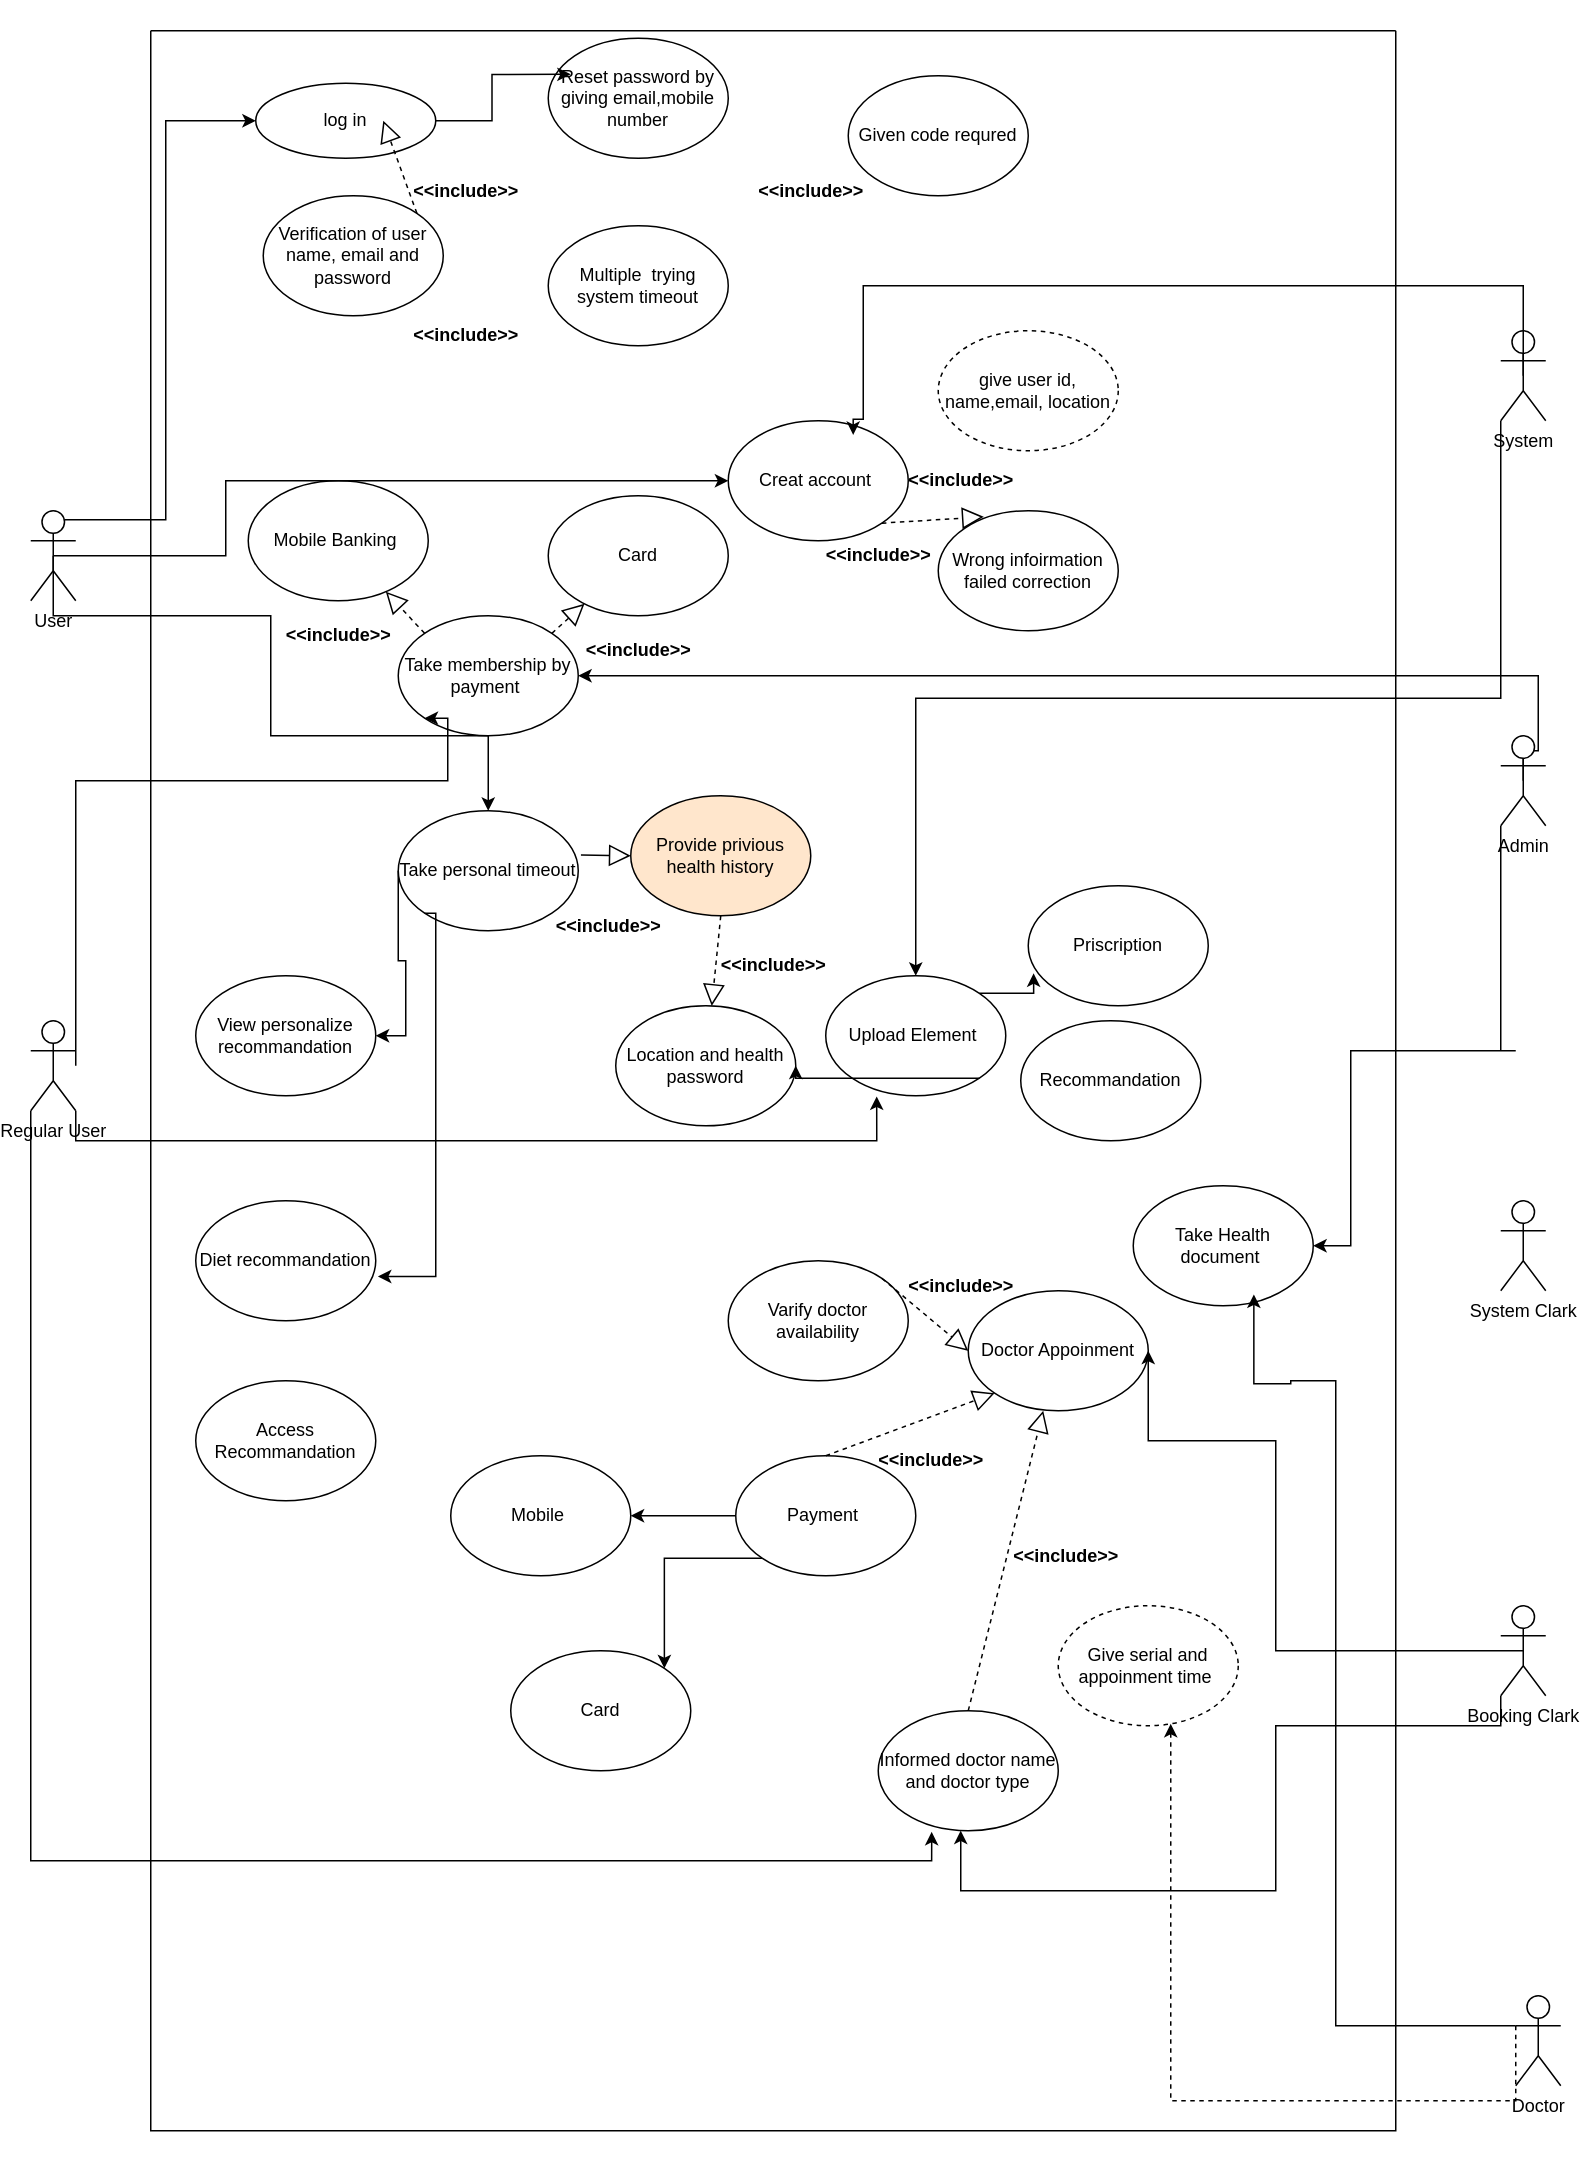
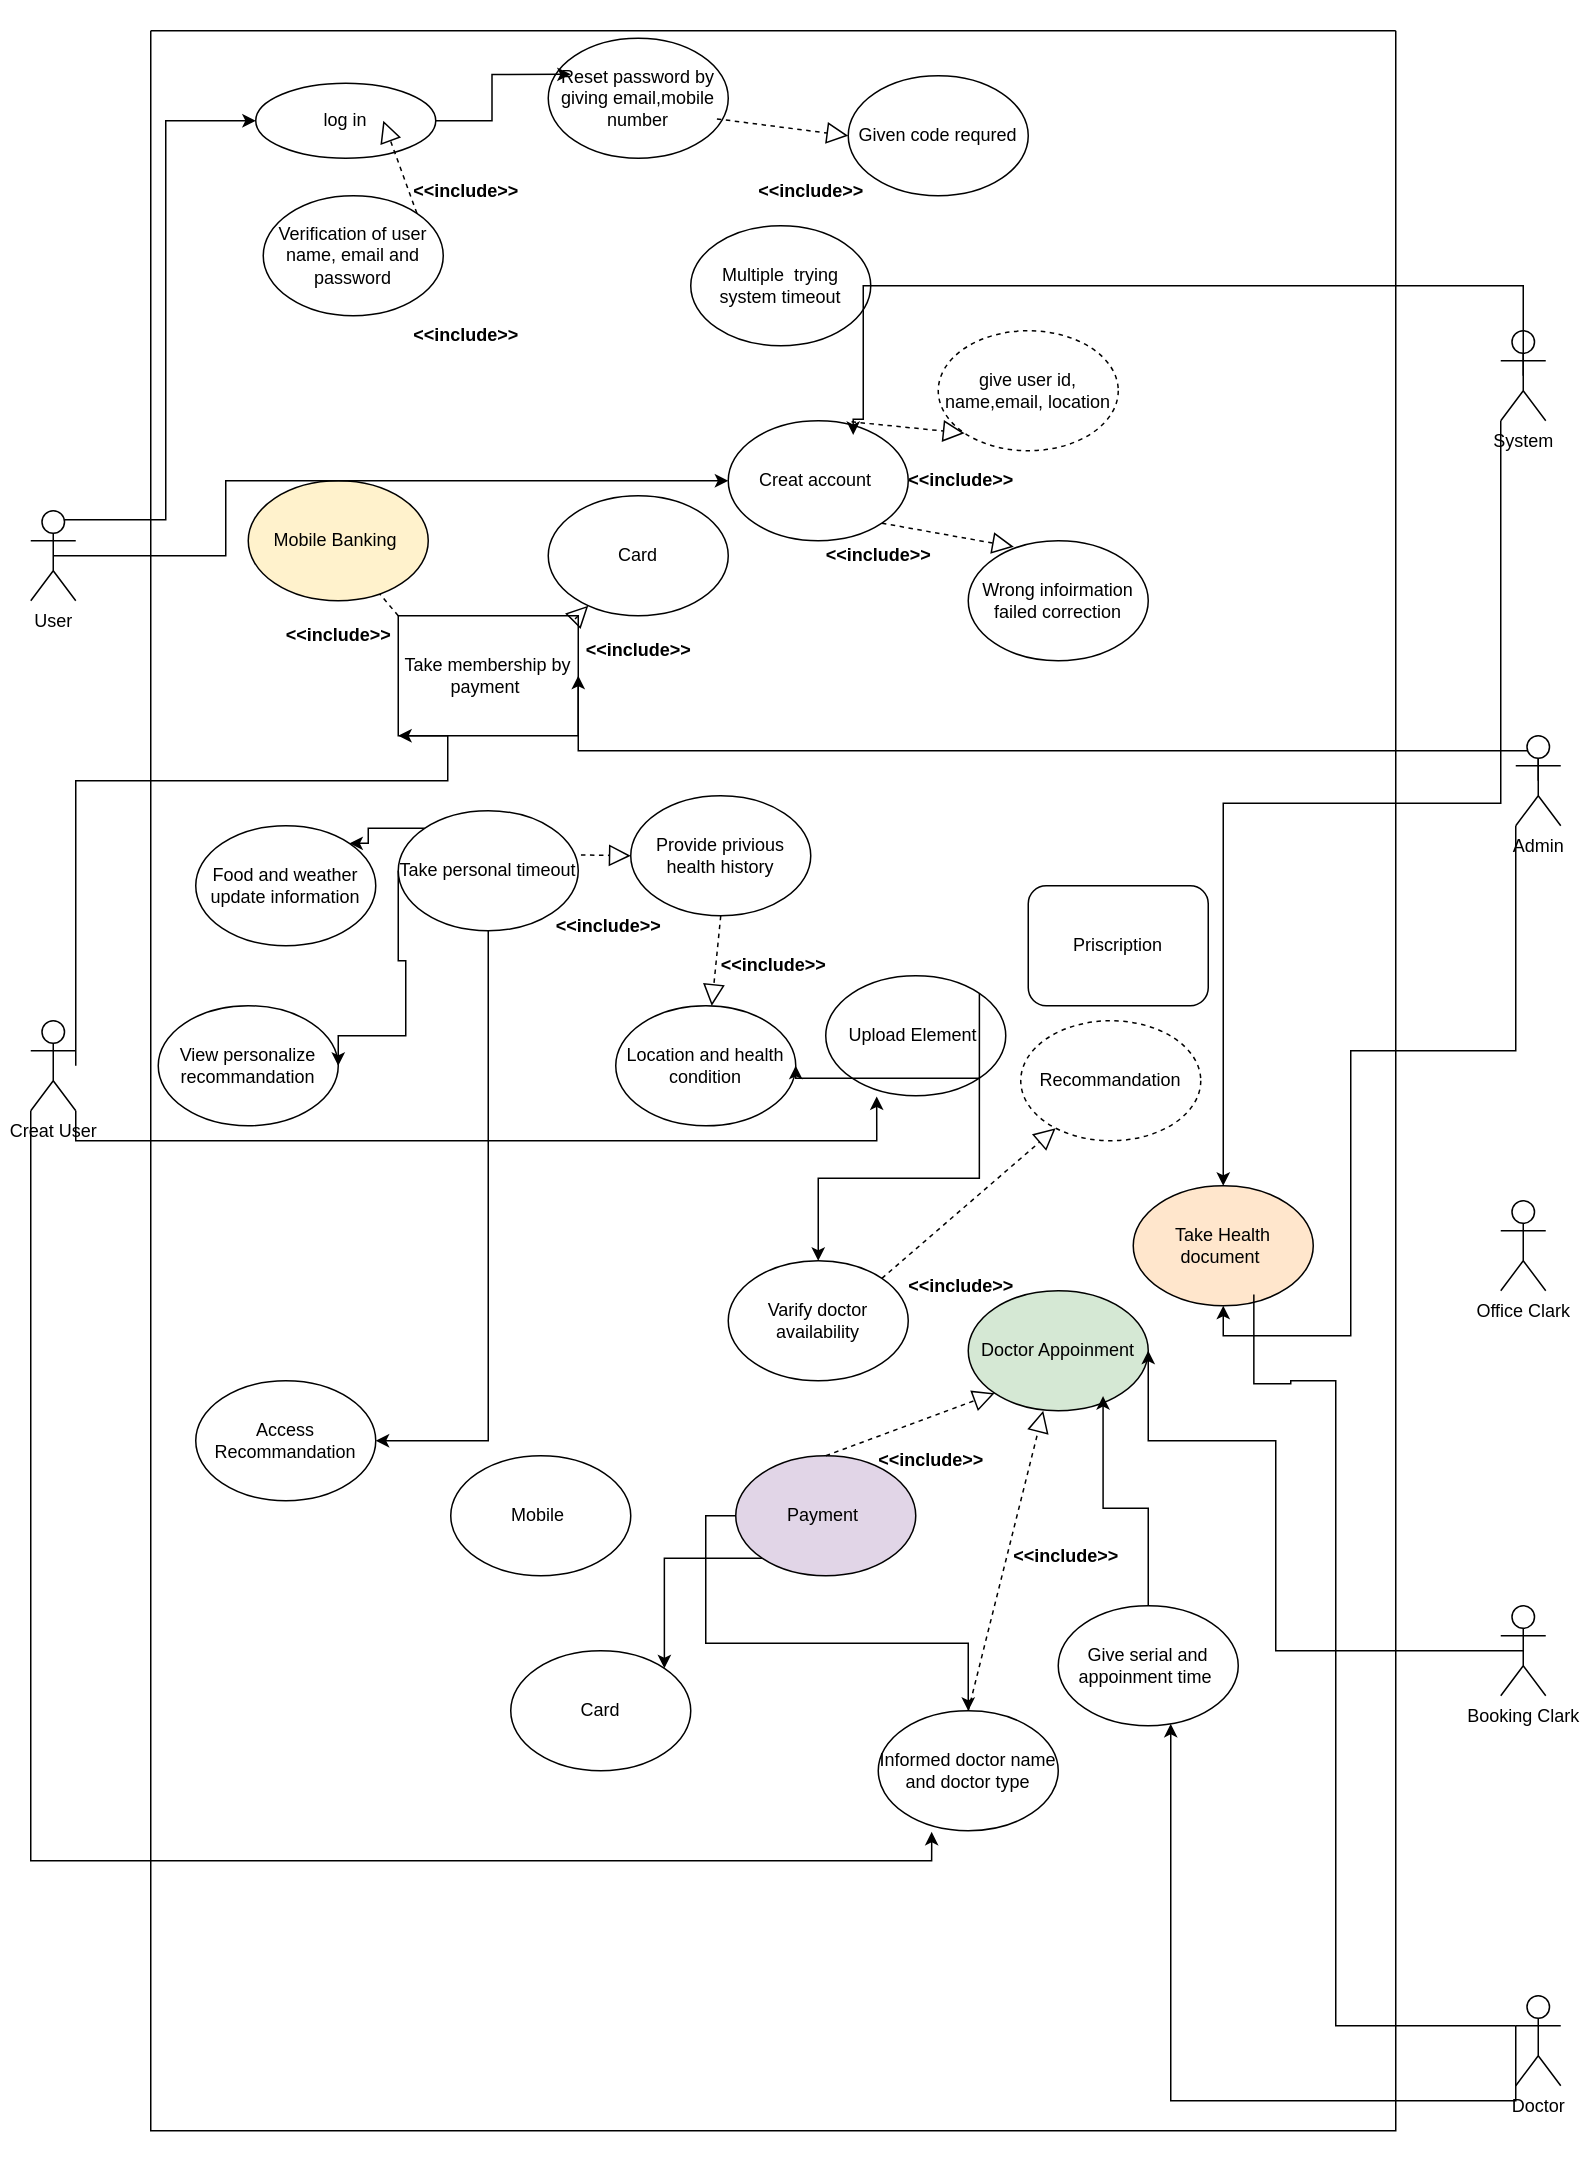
edge "Reset password by giving email,mobile number" -> "Given code requred": added
node "Multiple trying system timeout": moved (638, 286) -> (781, 286)
edge "Creat account" -> "give user id, name,email, location": added
node "Mobile Banking": fillcolor #ffffff -> #fff2cc
node "Wrong infoirmation failed correction": moved (1028, 571) -> (1058, 601)
edge "User" -> "Take personal timeout": removed
edge "Take membership by payment" -> "Mobile Banking": arrowhead block -> none
node "Take membership by payment": shape ellipse -> rectangle
edge "System" -> "Upload Element": now "System" -> "Take Health document"
node "Admin": moved (1523, 781) -> (1538, 781)
edge "Take personal timeout" -> "Food and weather update information": added
edge "Take personal timeout" -> "Provide privious health history": style solid -> dashed
node "Provide privious health history": fillcolor #ffe6cc -> #ffffff
node "Food and weather update information": added
node "Priscription": shape ellipse -> rounded rectangle
edge "Upload Element" -> "Priscription": now "Upload Element" -> "Varify doctor availability"
node "View personalize recommandation": moved (286, 1036) -> (248, 1066)
node "Location and health password": label "Location and health password" -> "Location and health condition"
node "Recommandation": style solid -> dashed
edge "Take personal timeout" -> "Diet recommandation": removed
node "Regular User": label "Regular User" -> "Creat User"
edge "Take personal timeout" -> "Access Recommandation": added
node "Take Health document": fillcolor #ffffff -> #ffe6cc
node "Diet recommandation": removed
edge "Doctor" -> "Take Health document": arrowhead classic -> none
edge "Varify doctor availability" -> "Doctor Appoinment": now "Varify doctor availability" -> "Recommandation"
node "System Clark": label "System Clark" -> "Office Clark"
node "Doctor Appoinment": fillcolor #ffffff -> #d5e8d4
edge "Give serial and appoinment time" -> "Doctor Appoinment": added
edge "Payment" -> "Mobile": now "Payment" -> "Informed doctor name and doctor type"
node "Payment": fillcolor #ffffff -> #e1d5e7
node "Give serial and appoinment time": style dashed -> solid
edge "Booking Clark" -> "Informed doctor name and doctor type": removed
edge "Doctor" -> "Give serial and appoinment time": style dashed -> solid
